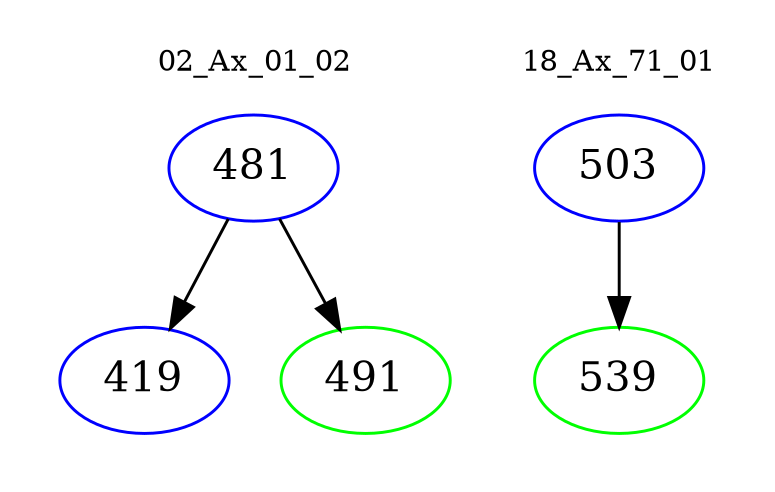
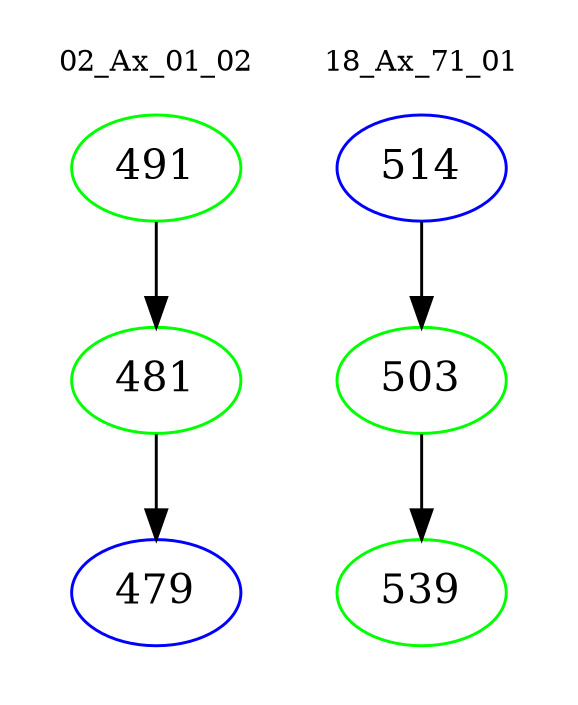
node "481": color blue -> green
node "514": added
node "503": color blue -> green
edge "481" -> "491": reversed
node "419": label "419" -> "479"
